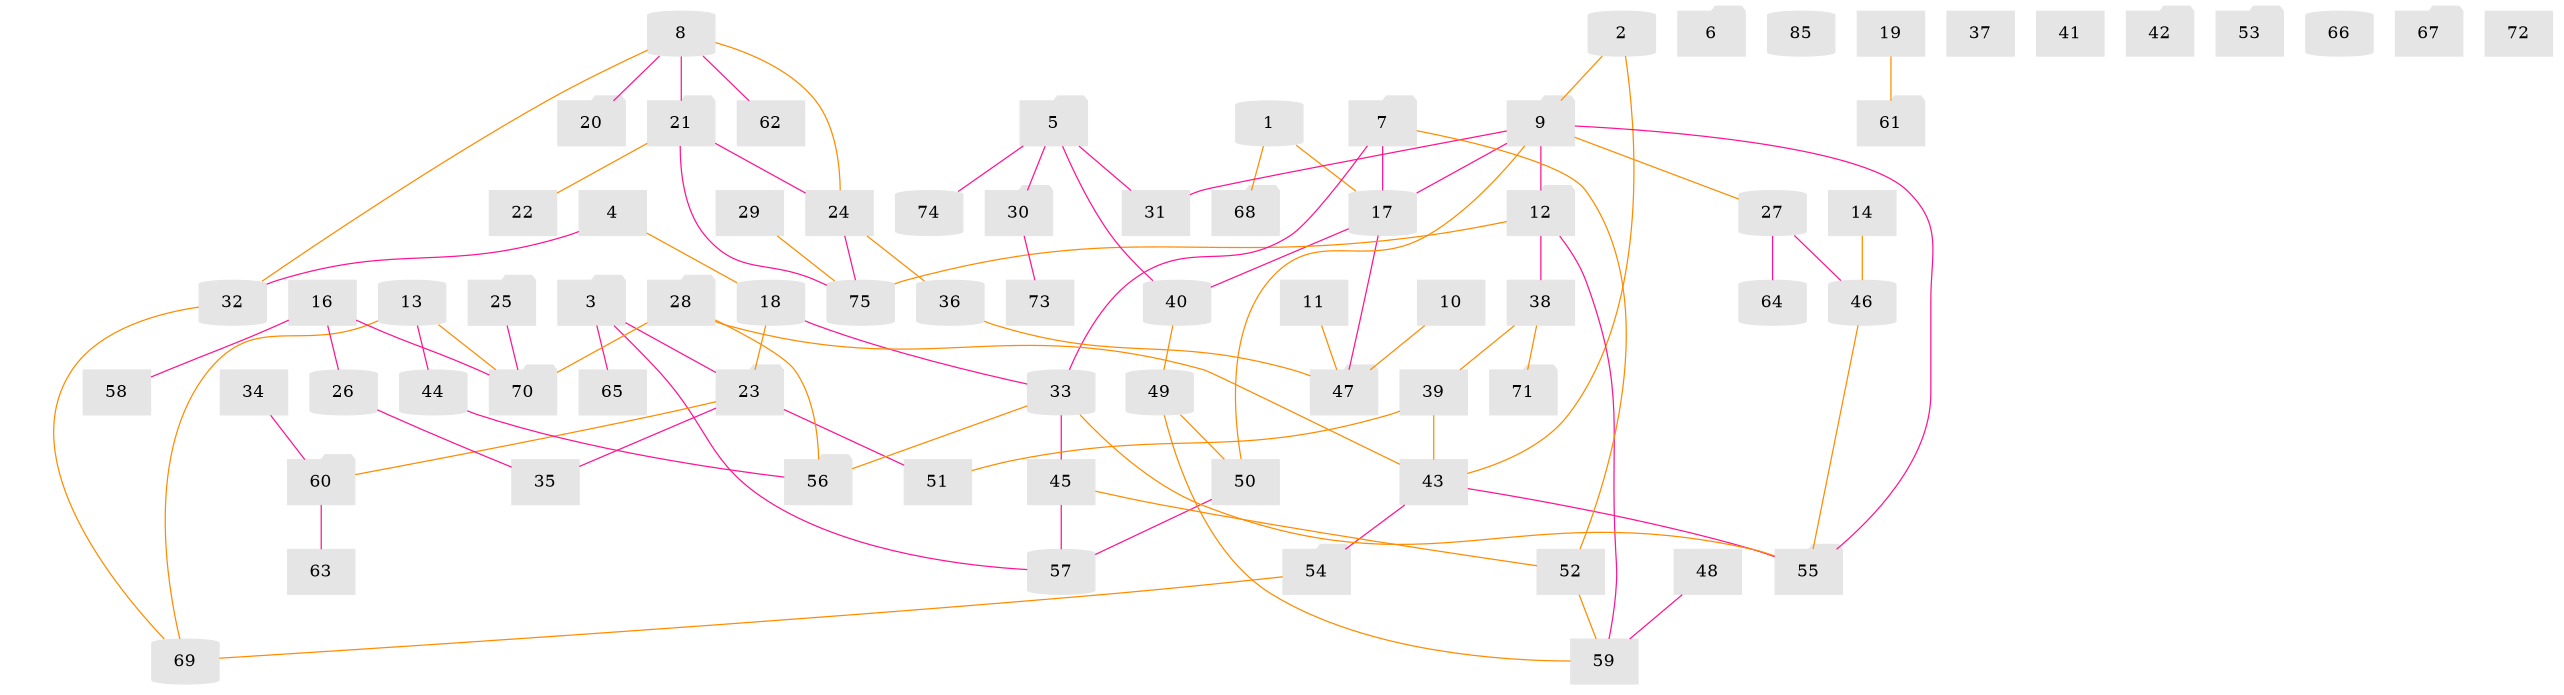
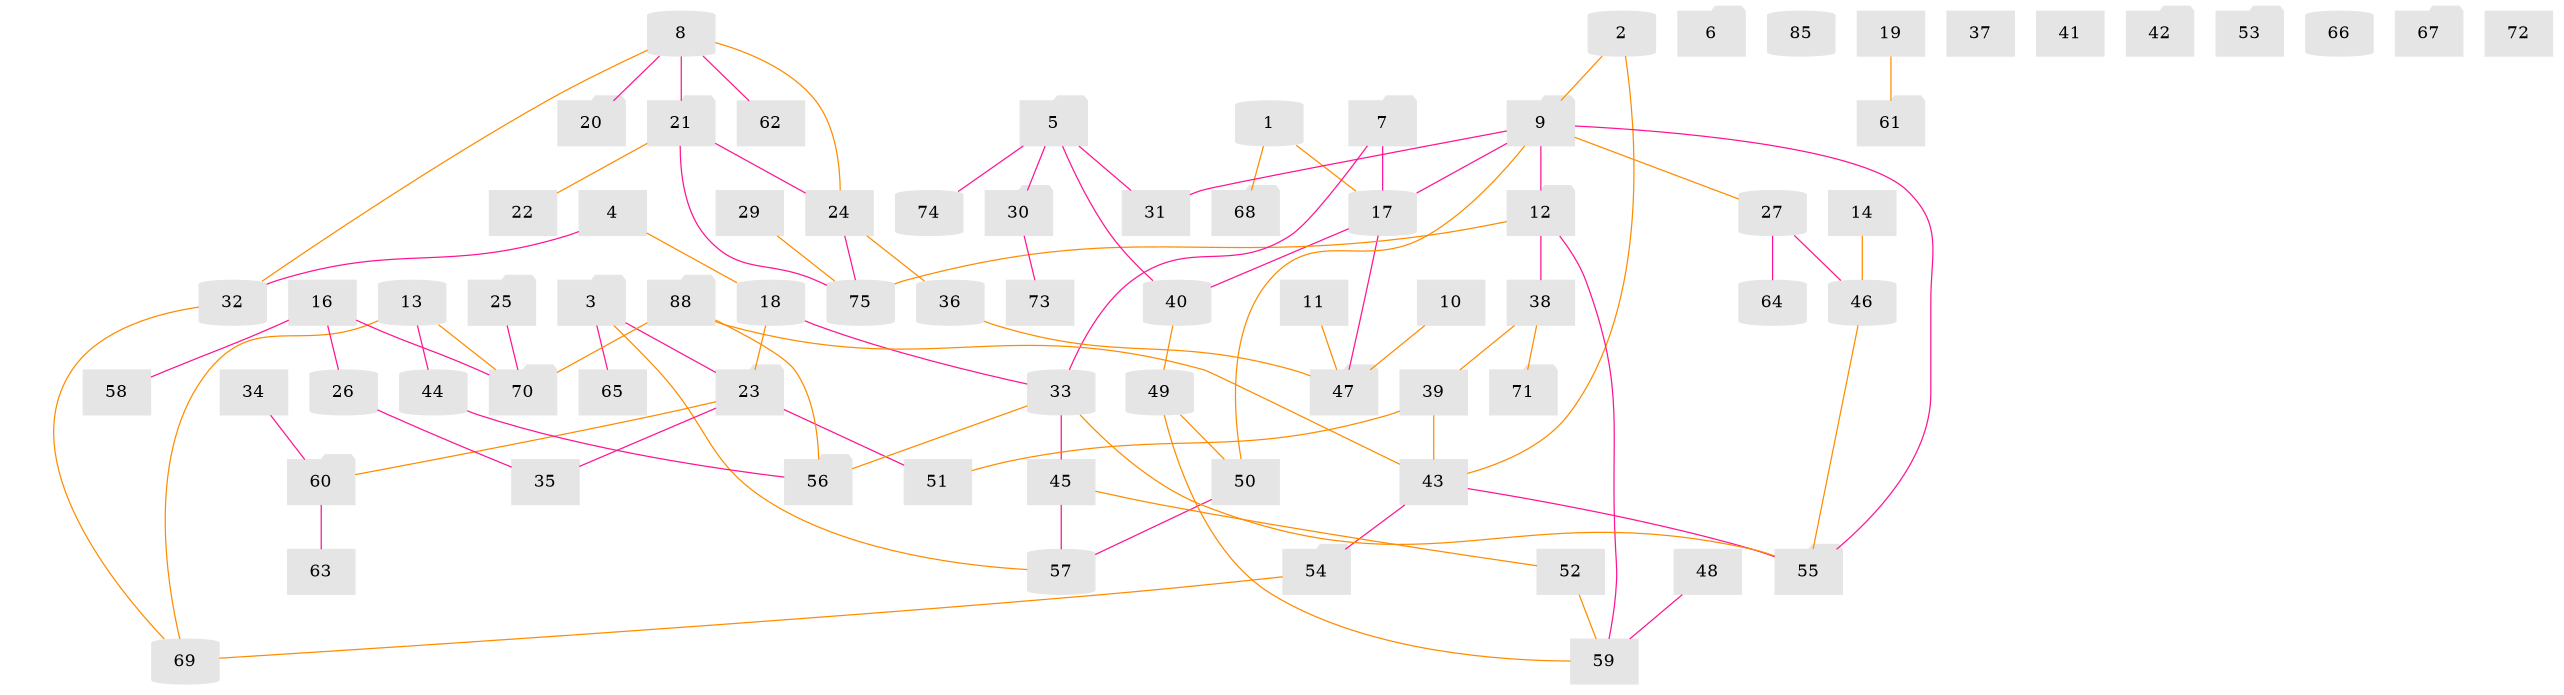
edge "7" -- "52": removed
node "28": label "28" -> "88"
edge "3" -- "57": color deeppink -> darkorange
